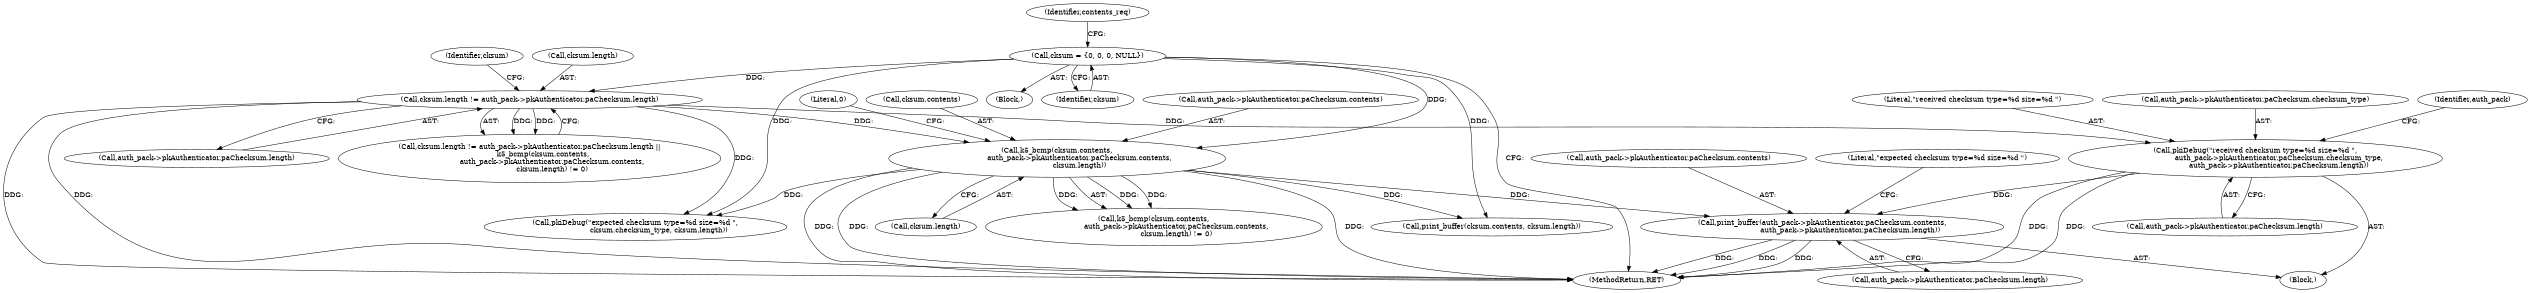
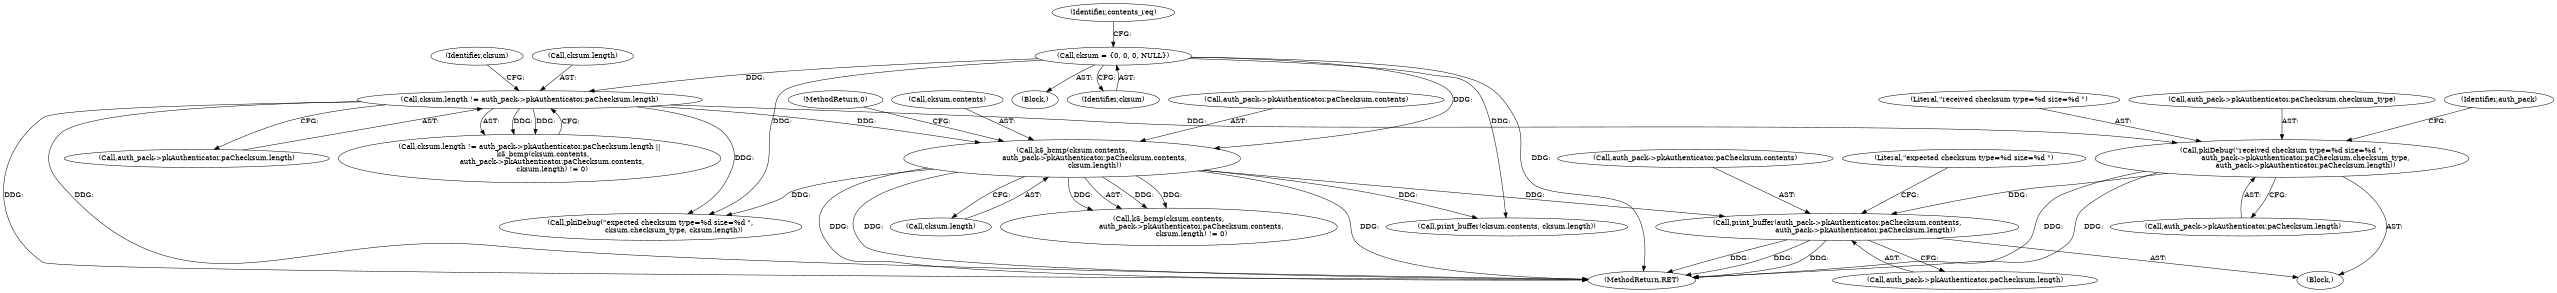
node "(Literal,0)": label "(Literal,0)" -> "(MethodReturn,0)"
edge "(Call,cksum = {0, 0, 0, NULL})" -> "(MethodReturn,RET)": label "CFG: " -> "DDG: "
